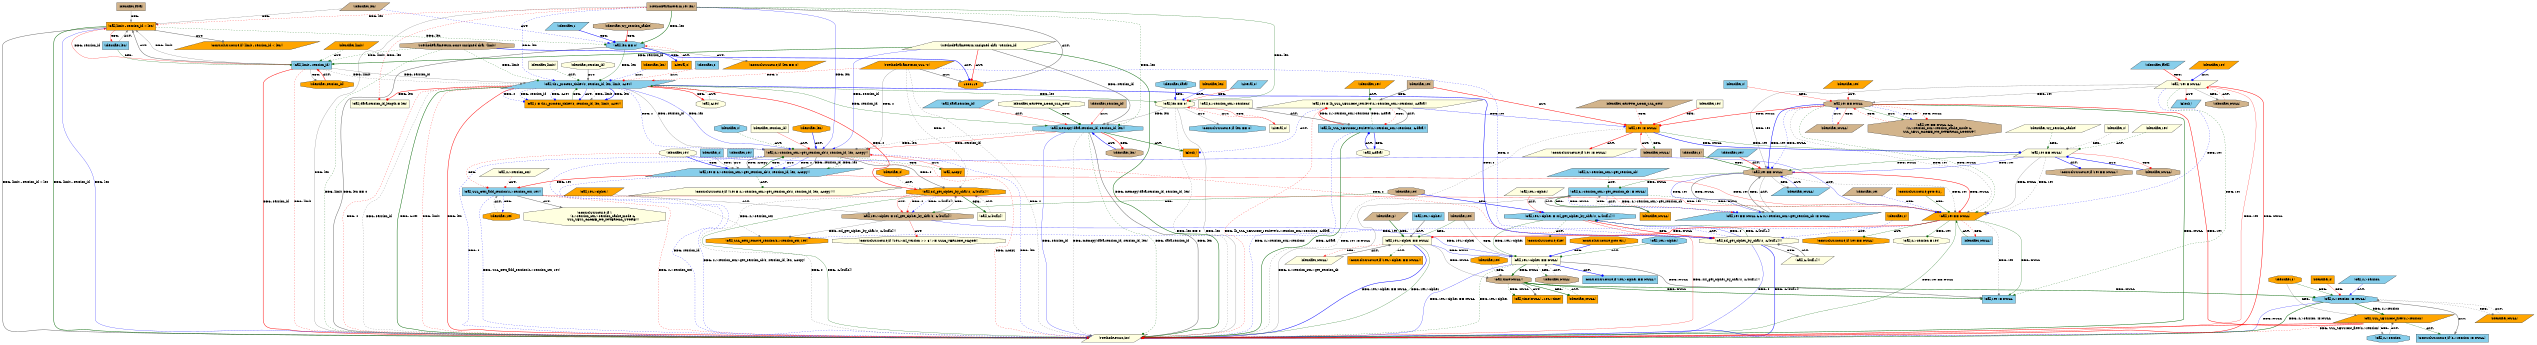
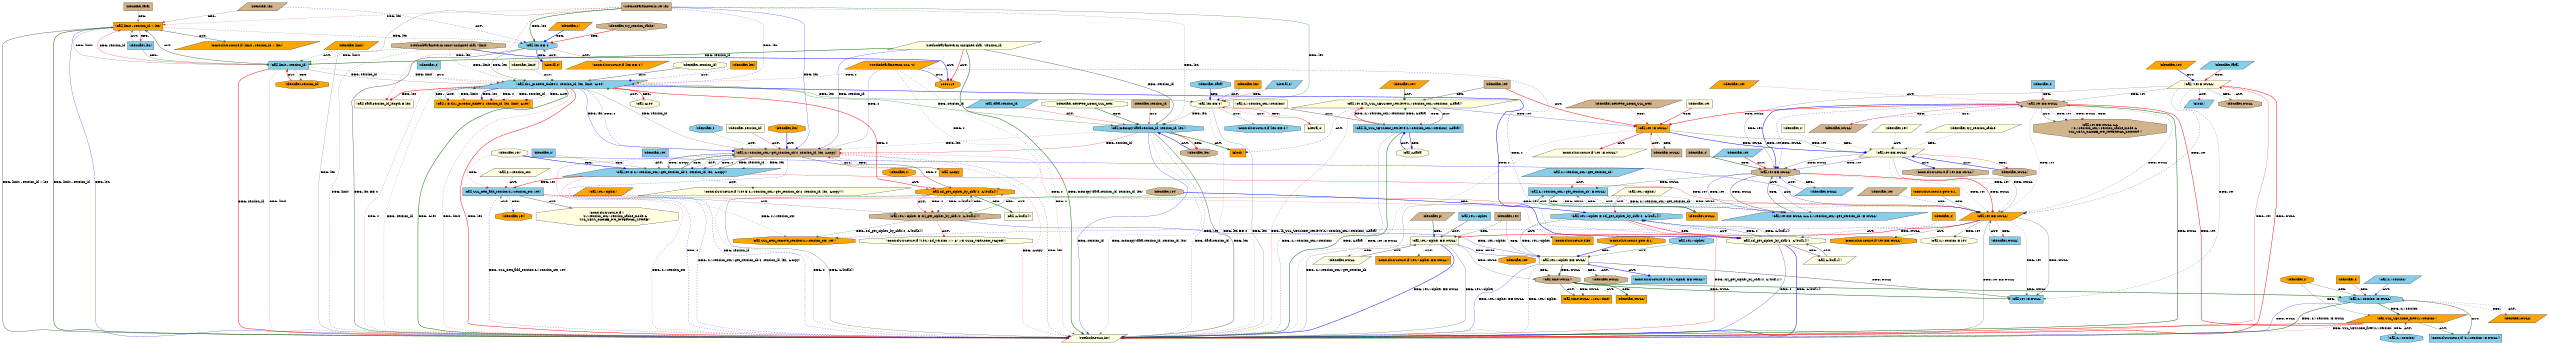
edge "(MethodParameterIn,ret len)" -> "1000119": removed, label "AST:"
node "(Identifier,r)": fillcolor skyblue -> orange
